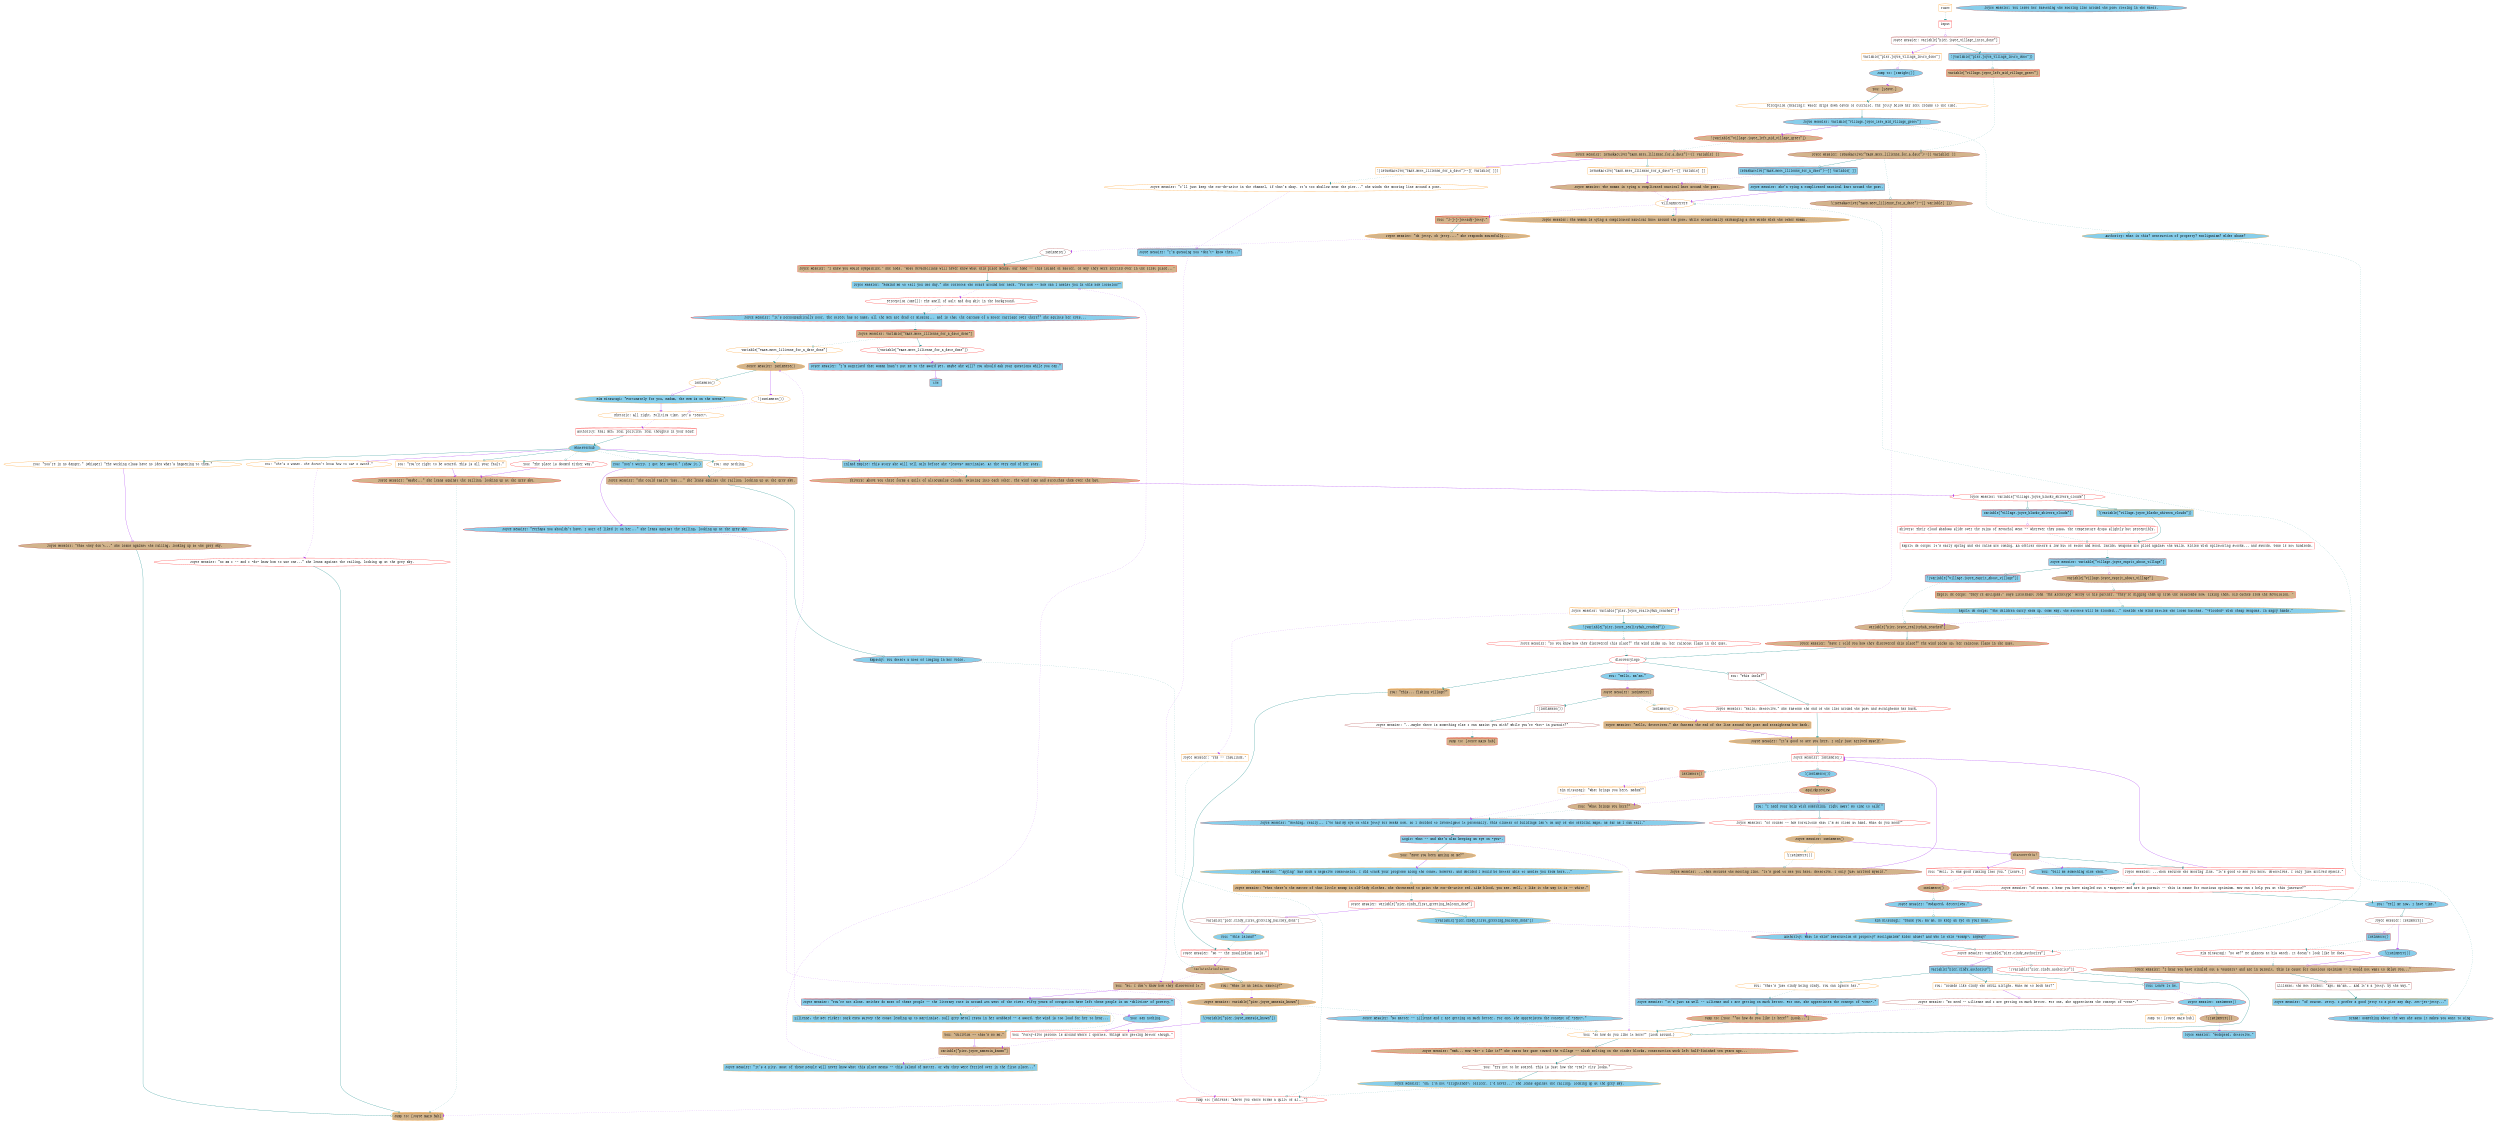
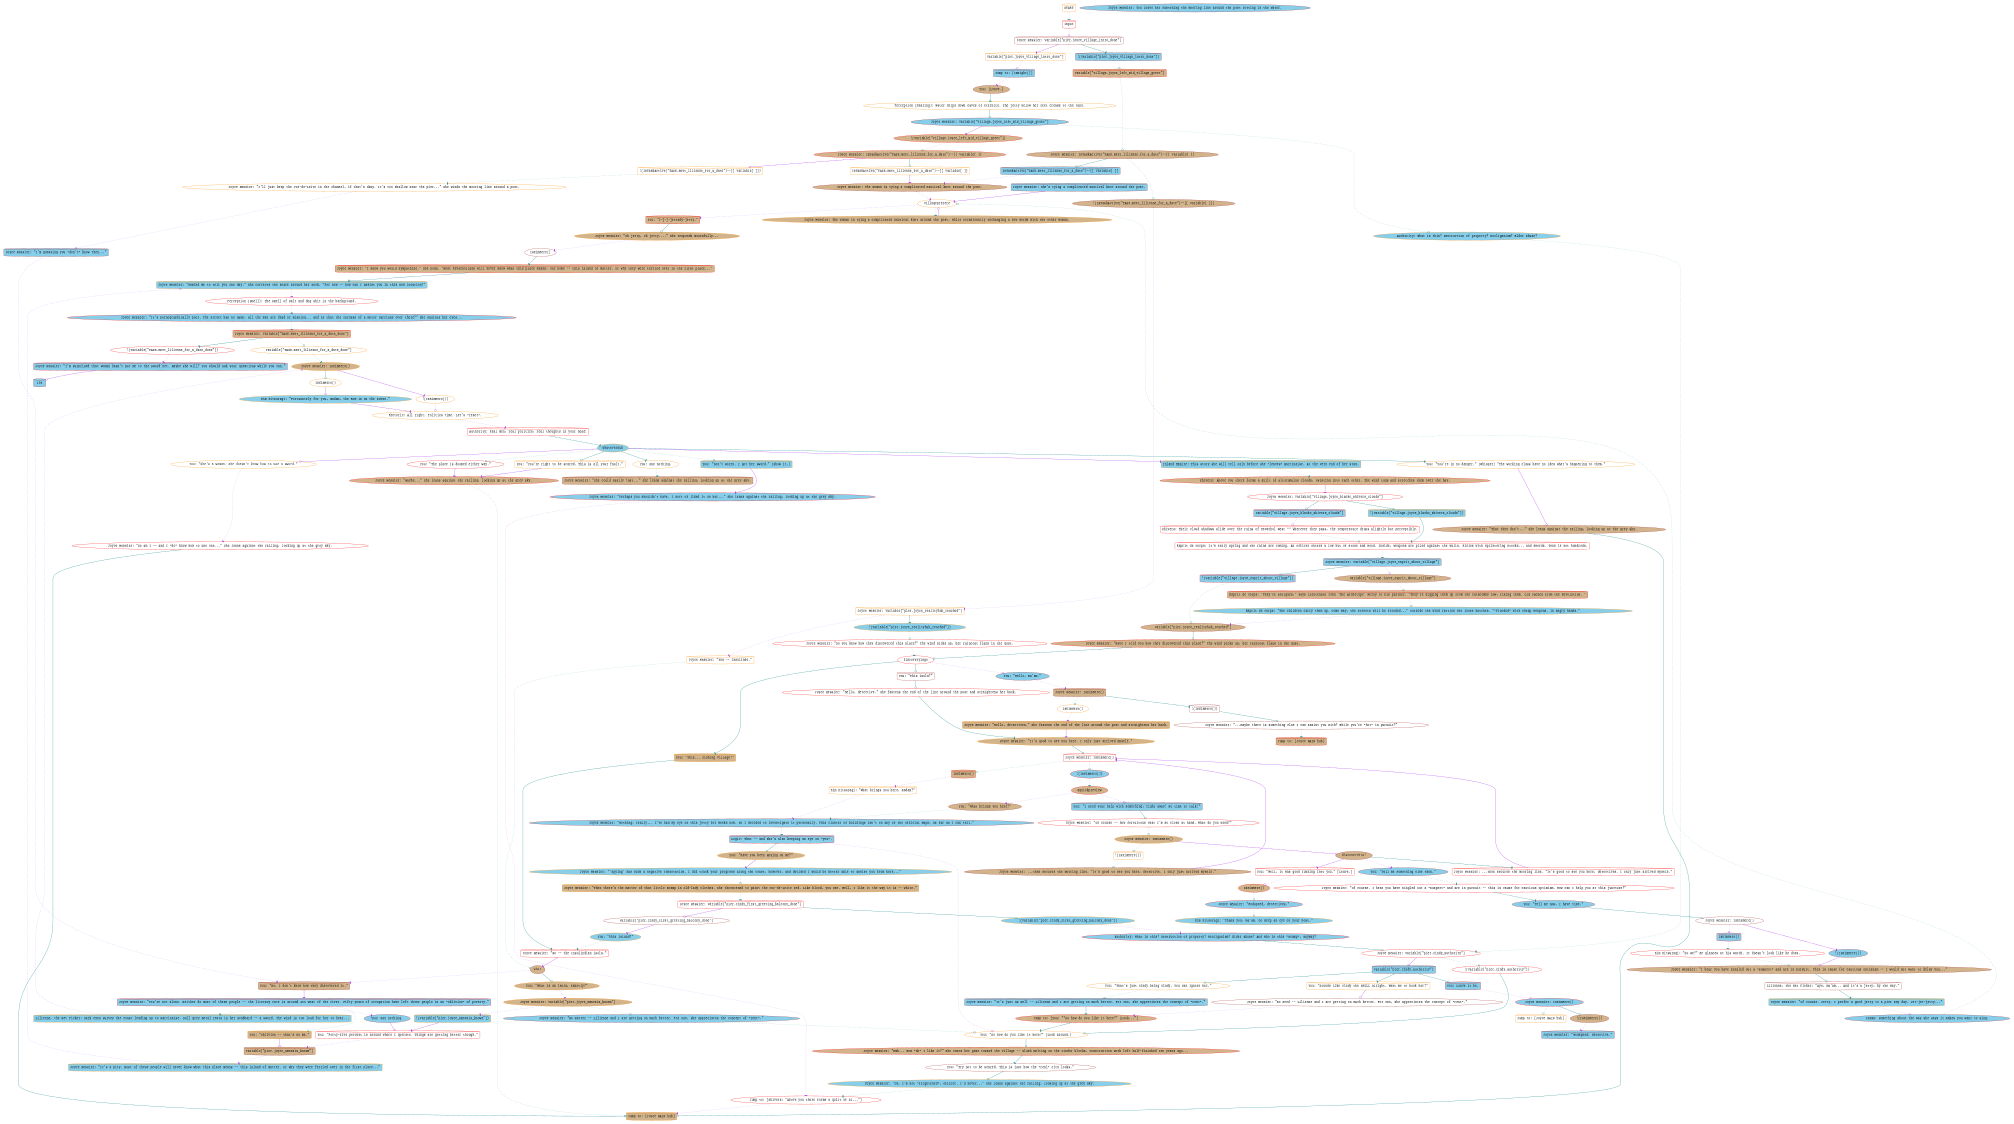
node "Jump to: [IsNight()]": shape ellipse -> cylinder
node "Empathy: You detect a note of longing in her voice.": removed
node "discoverthis!": shape cylinder -> ellipse
node "isolaisolaisolation": label "isolaisolaisolation" -> "what"
